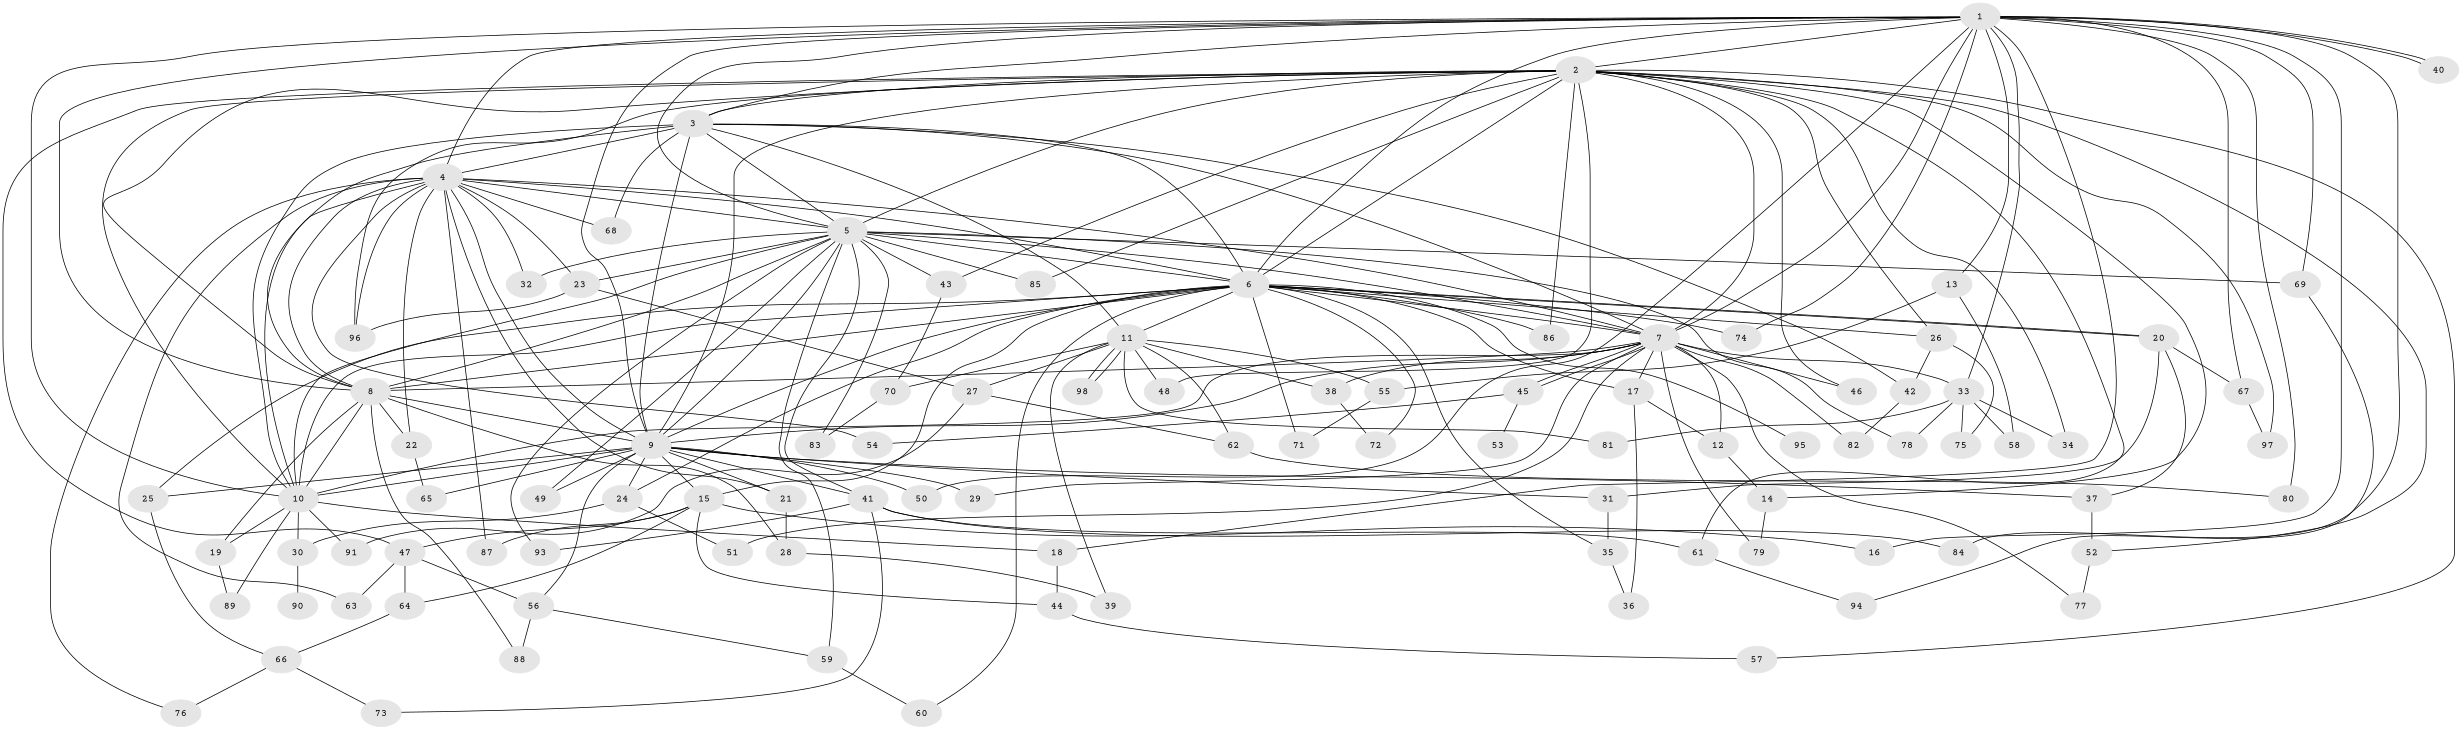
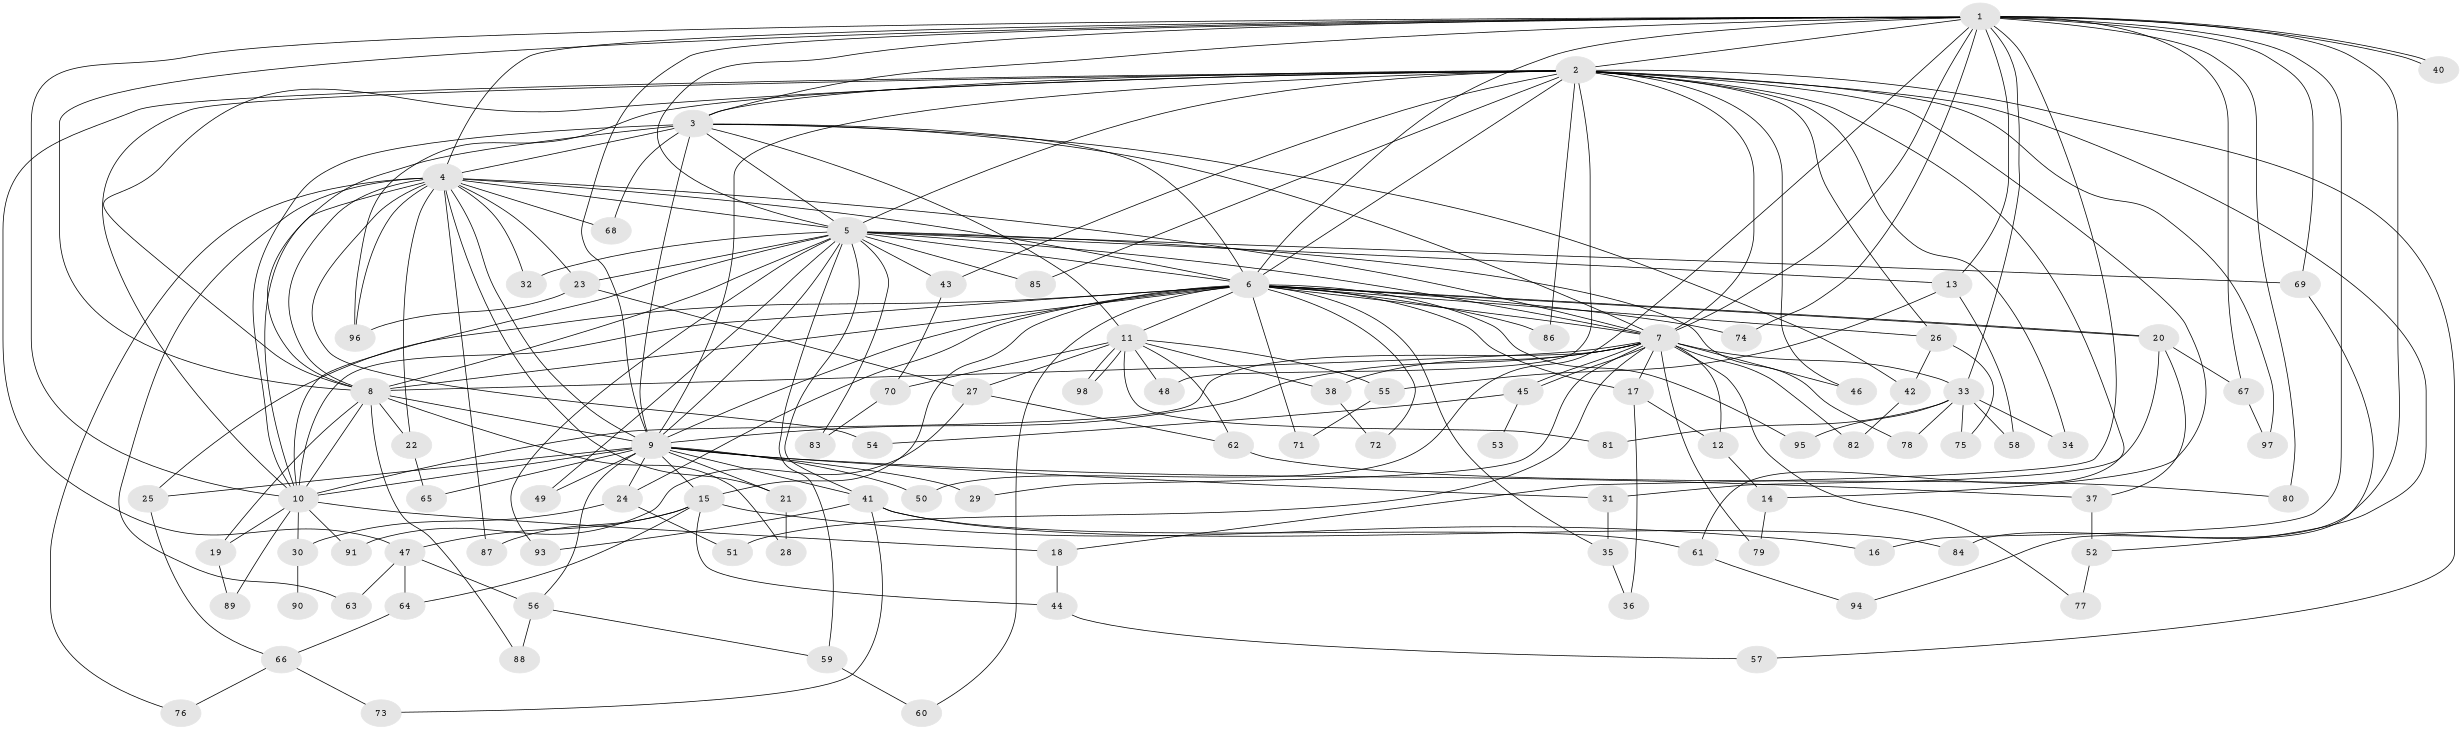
edge "5" -- "13": added
edge "33" -- "95": added
node "39": removed
